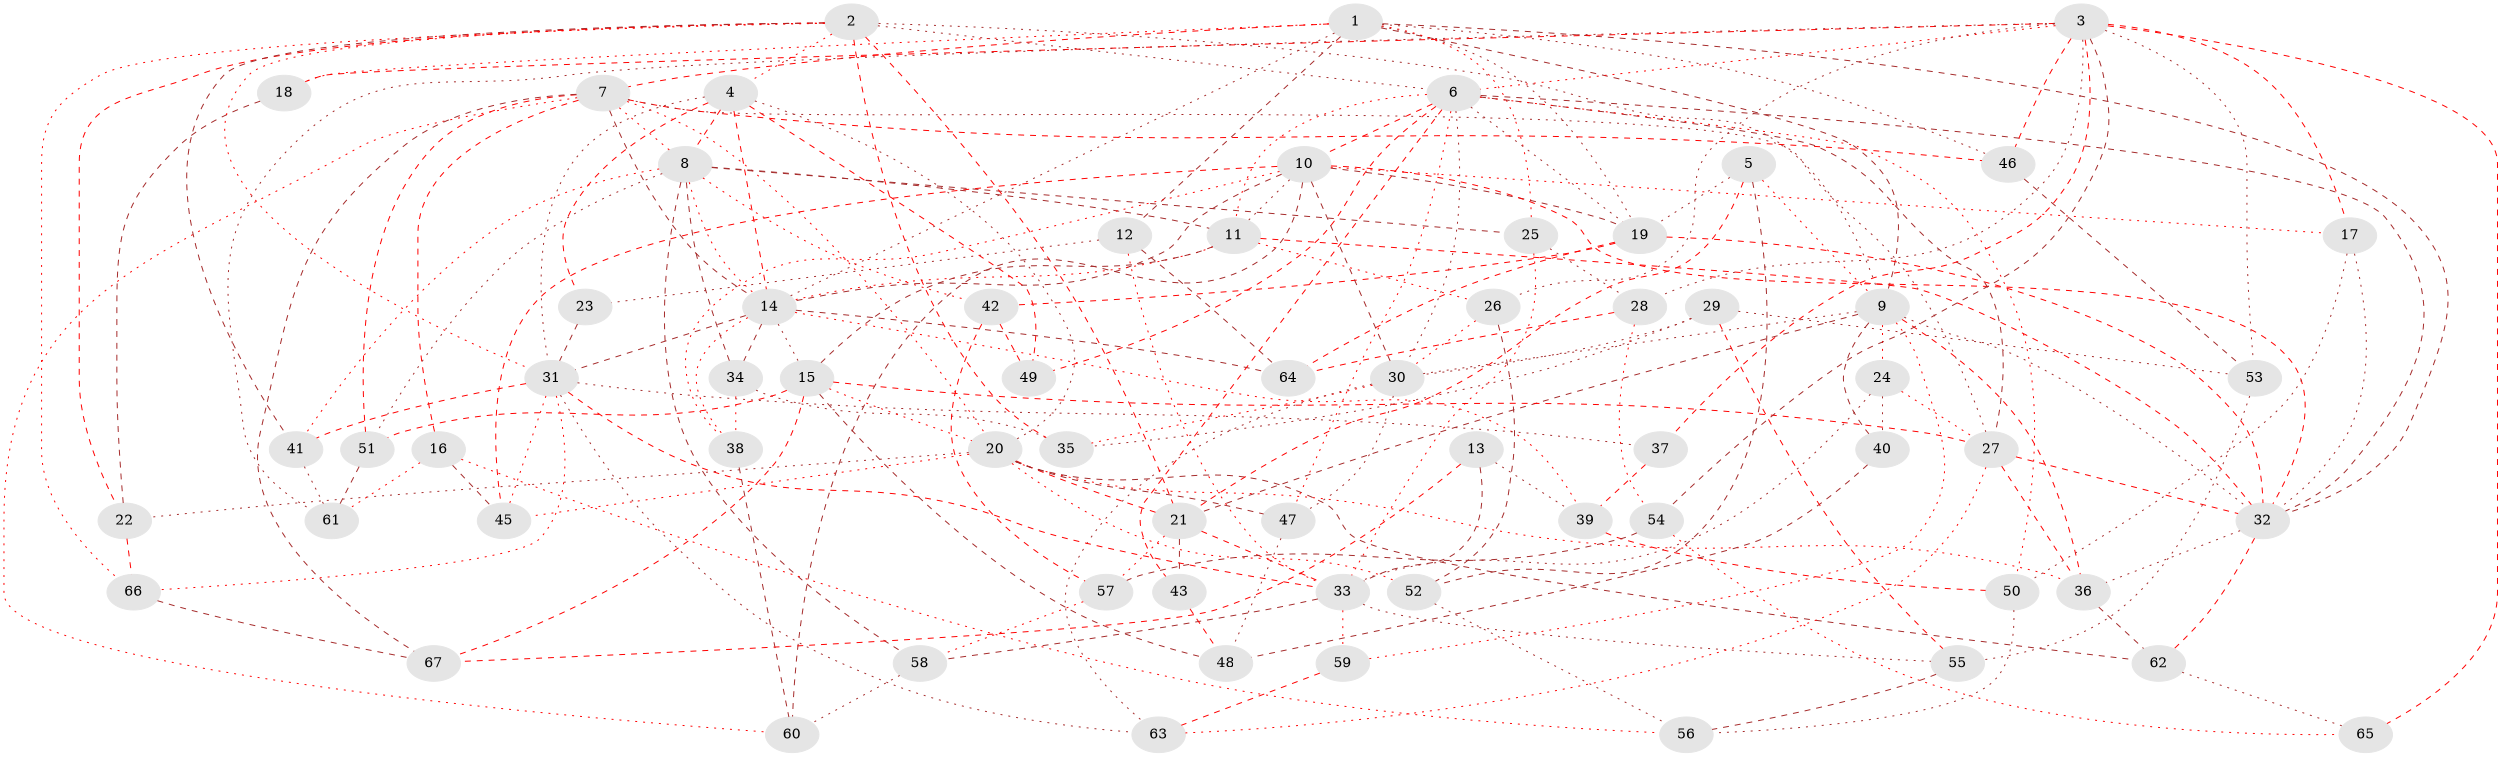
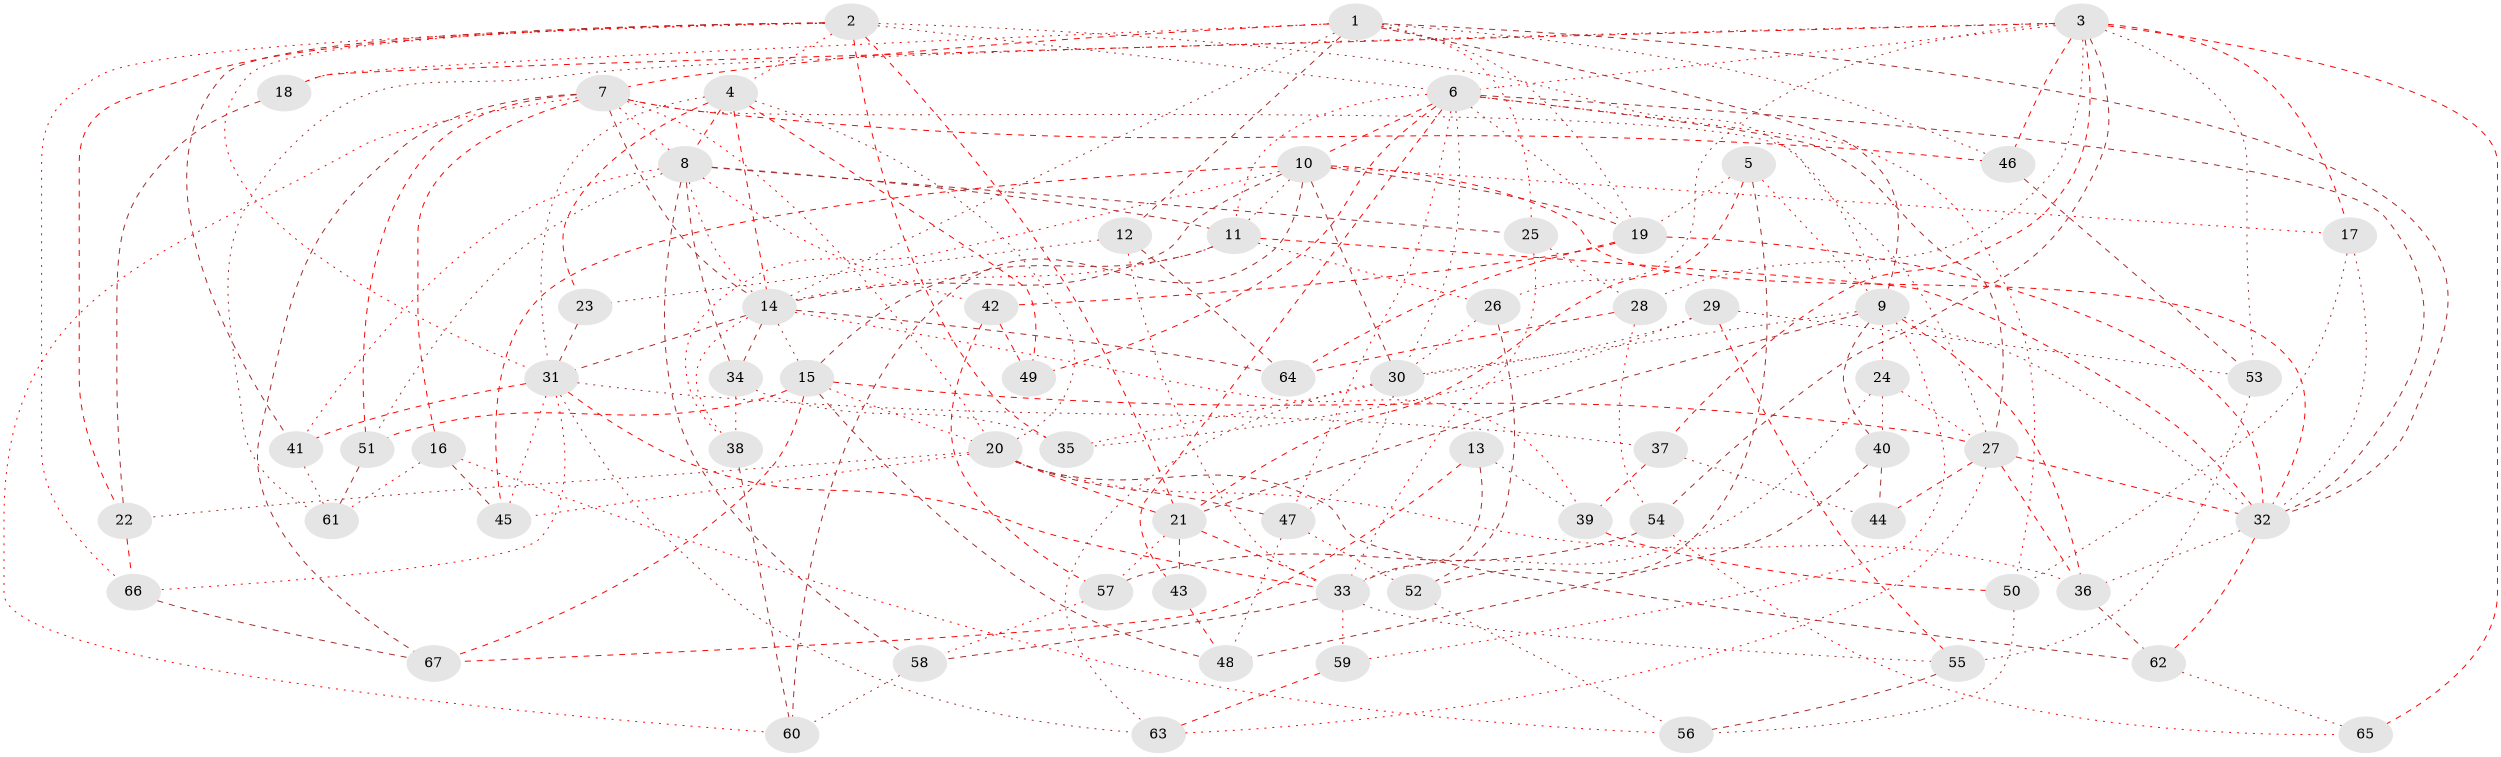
node "44": added
edge "20" -- "52": now "47" -- "52"
